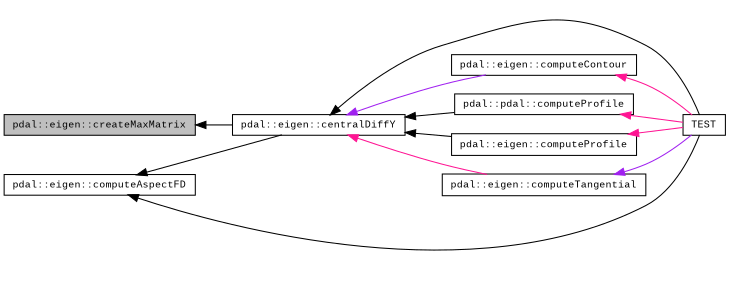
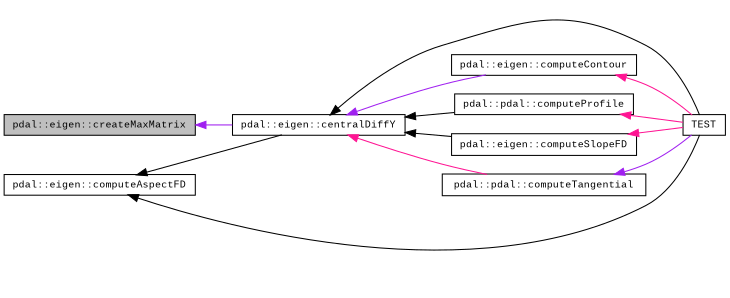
edge "pdal::eigen::centralDiffY" -> "pdal::eigen::createMaxMatrix": color black -> purple
node "pdal::eigen::computeProfile": label "pdal::eigen::computeProfile" -> "pdal::eigen::computeSlopeFD"
node "pdal::eigen::computeTangential": label "pdal::eigen::computeTangential" -> "pdal::pdal::computeTangential"
